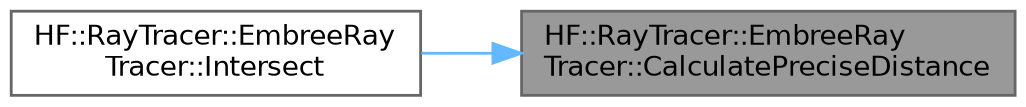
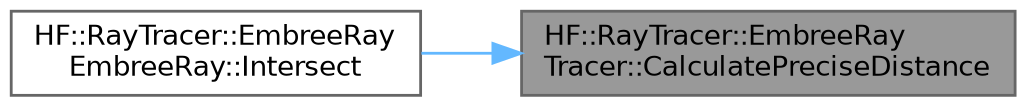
node "HF::RayTracer::EmbreeRay Tracer::Intersect": label "HF::RayTracer::EmbreeRay Tracer::Intersect" -> "HF::RayTracer::EmbreeRay EmbreeRay::Intersect"
